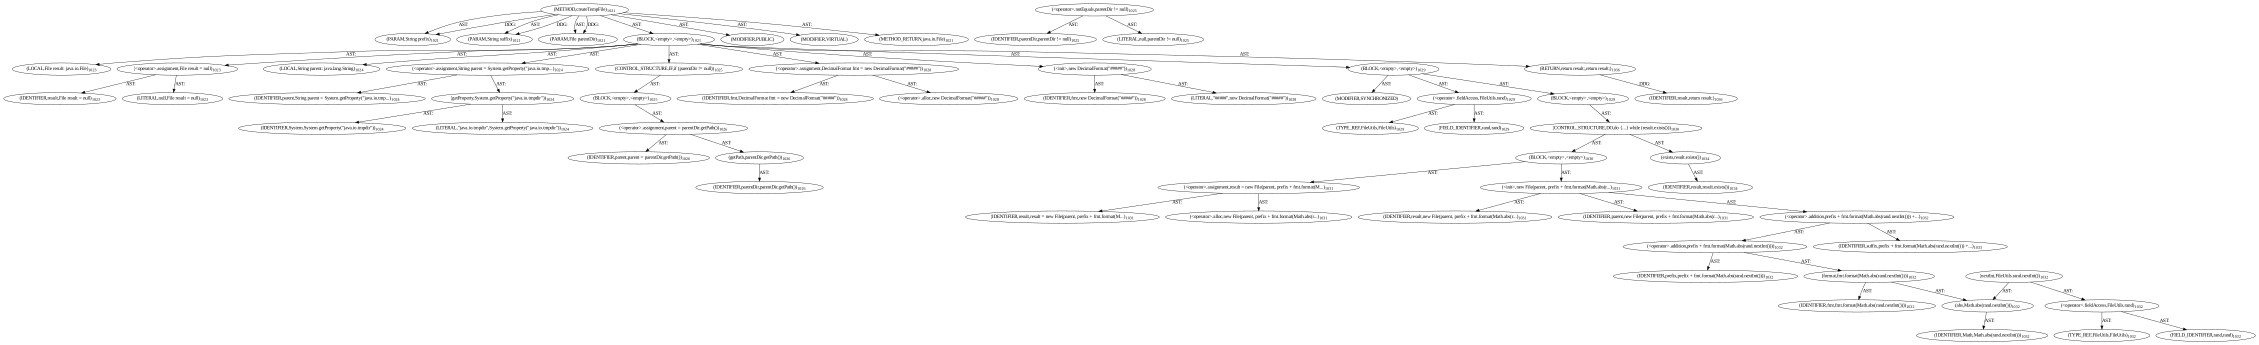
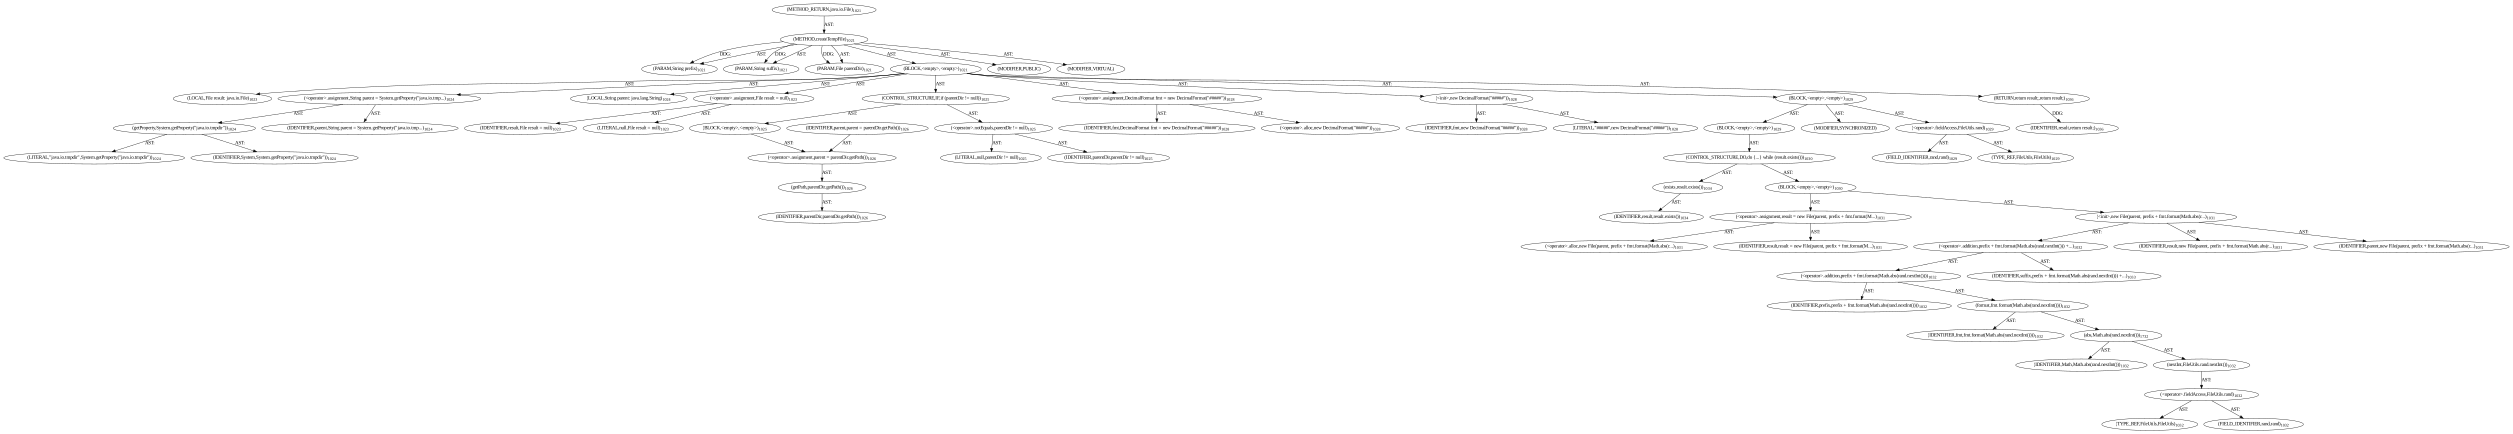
edge "(METHOD,createTempFile)" -> "(METHOD_RETURN,java.io.File)": reversed
edge "(CONTROL_STRUCTURE,IF,if (parentDir != null))" -> "(<operator>.notEquals,parentDir != null)": added, label "AST:"
edge "(<operator>.assignment,parent = parentDir.getPath())" -> "(IDENTIFIER,parent,parent = parentDir.getPath())": reversed
edge "(nextInt,FileUtils.rand.nextInt())" -> "(abs,Math.abs(rand.nextInt()))": reversed
node "(abs,Math.abs(rand.nextInt()))": text "1032" -> "1732"
